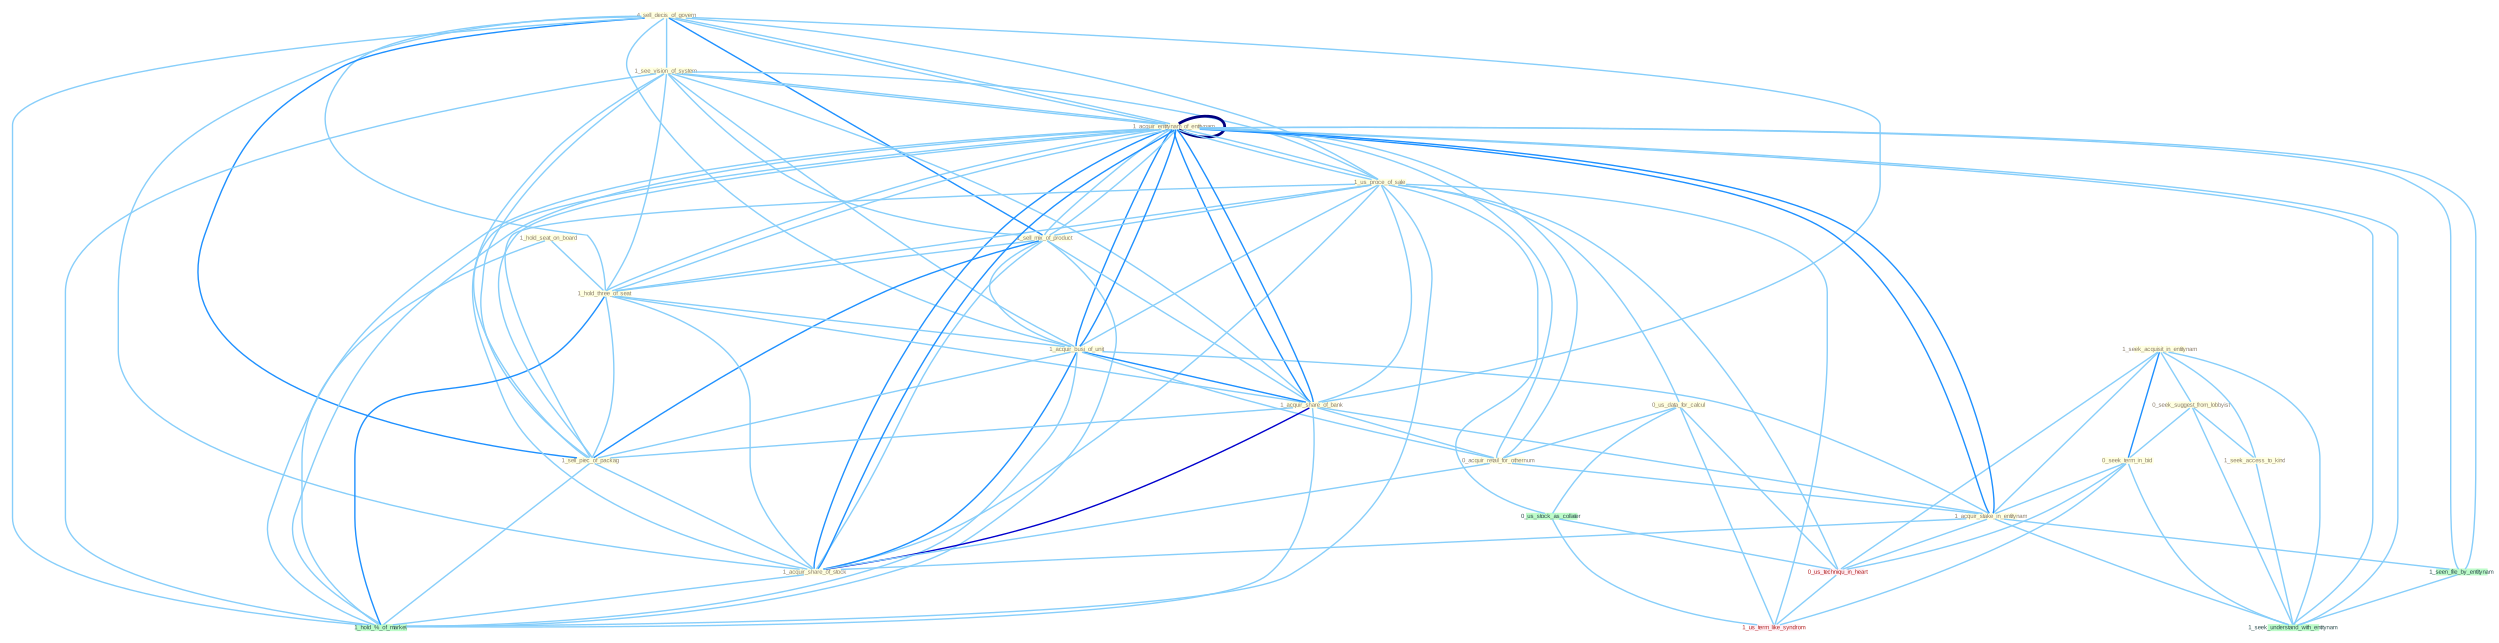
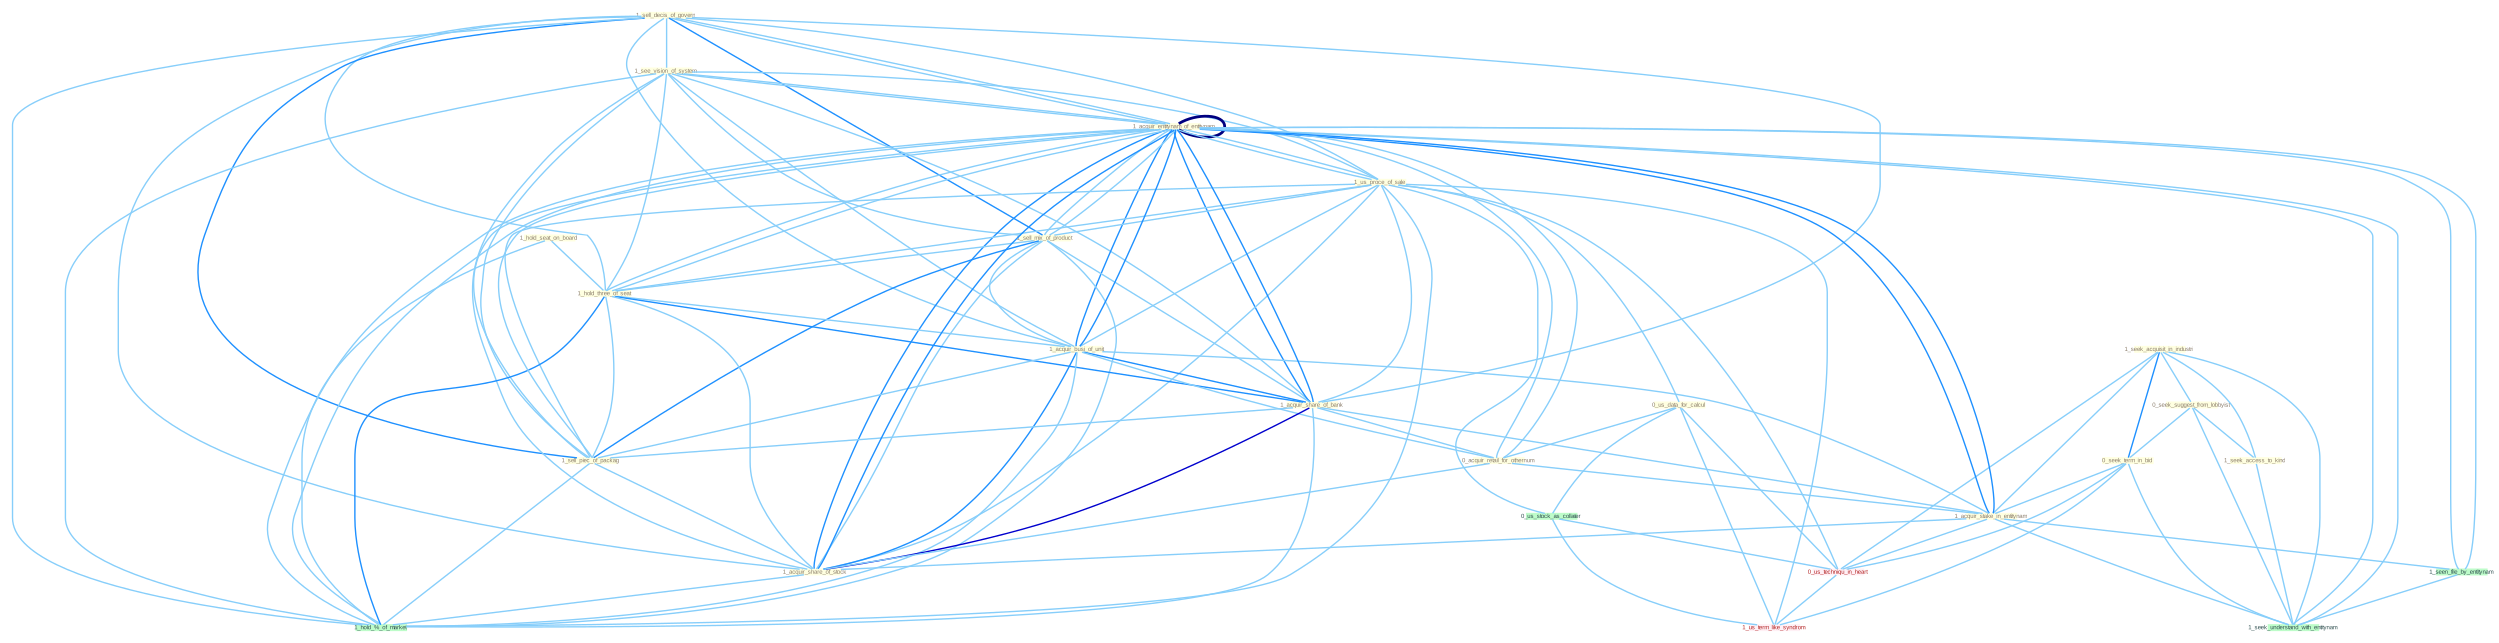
node "4_sell_decis_of_govern": label "4_sell_decis_of_govern" -> "1_sell_decis_of_govern"
edge "1_hold_three_of_seat" -- "1_acquir_share_of_bank": color #87cefa -> #1e90ff
node "1_seek_acquisit_in_entitynam": label "1_seek_acquisit_in_entitynam" -> "1_seek_acquisit_in_industri"
